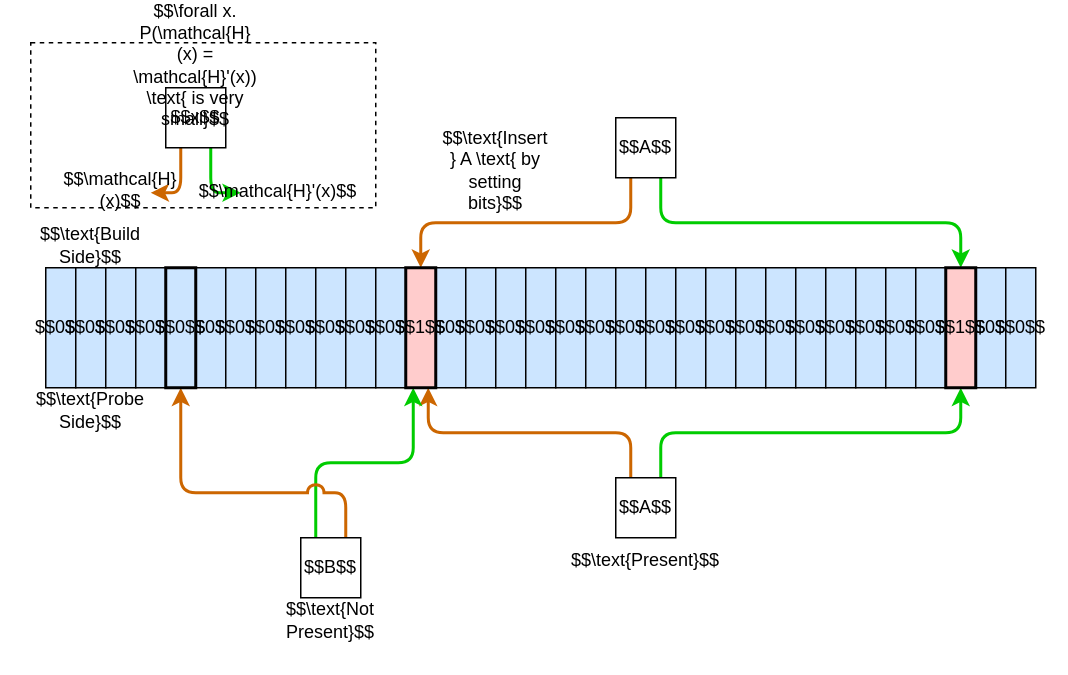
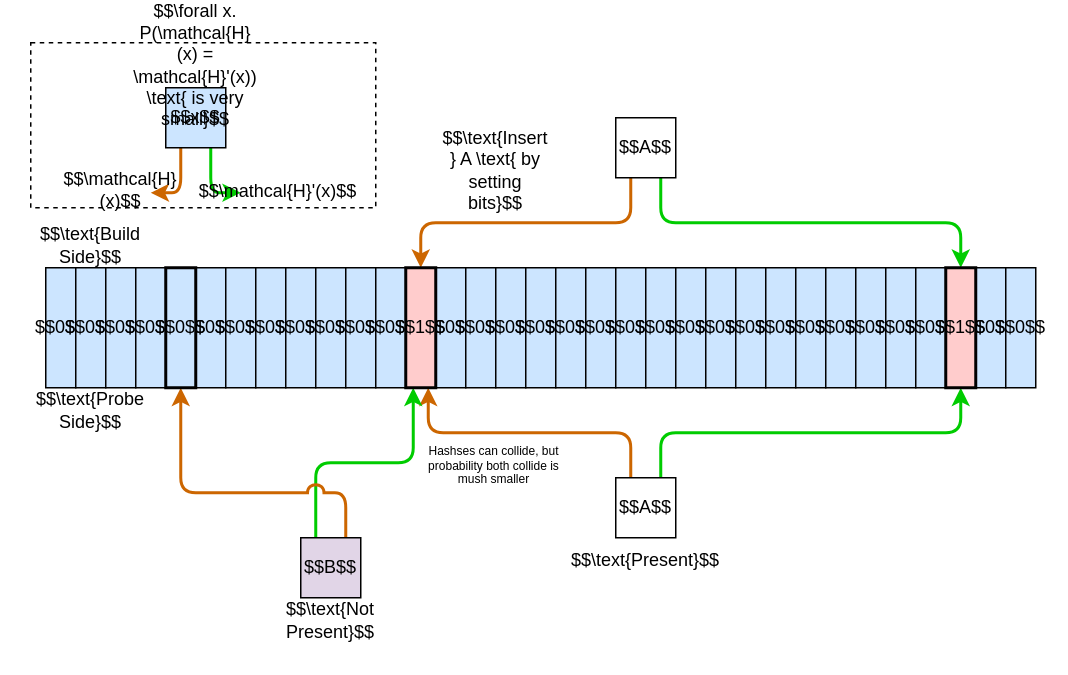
node "$$x$$": fillcolor #ffffff -> #cce5ff
node "Hashses can collide, but probability both collide is mush smaller": added
node "$$B$$": fillcolor #ffffff -> #e1d5e7
